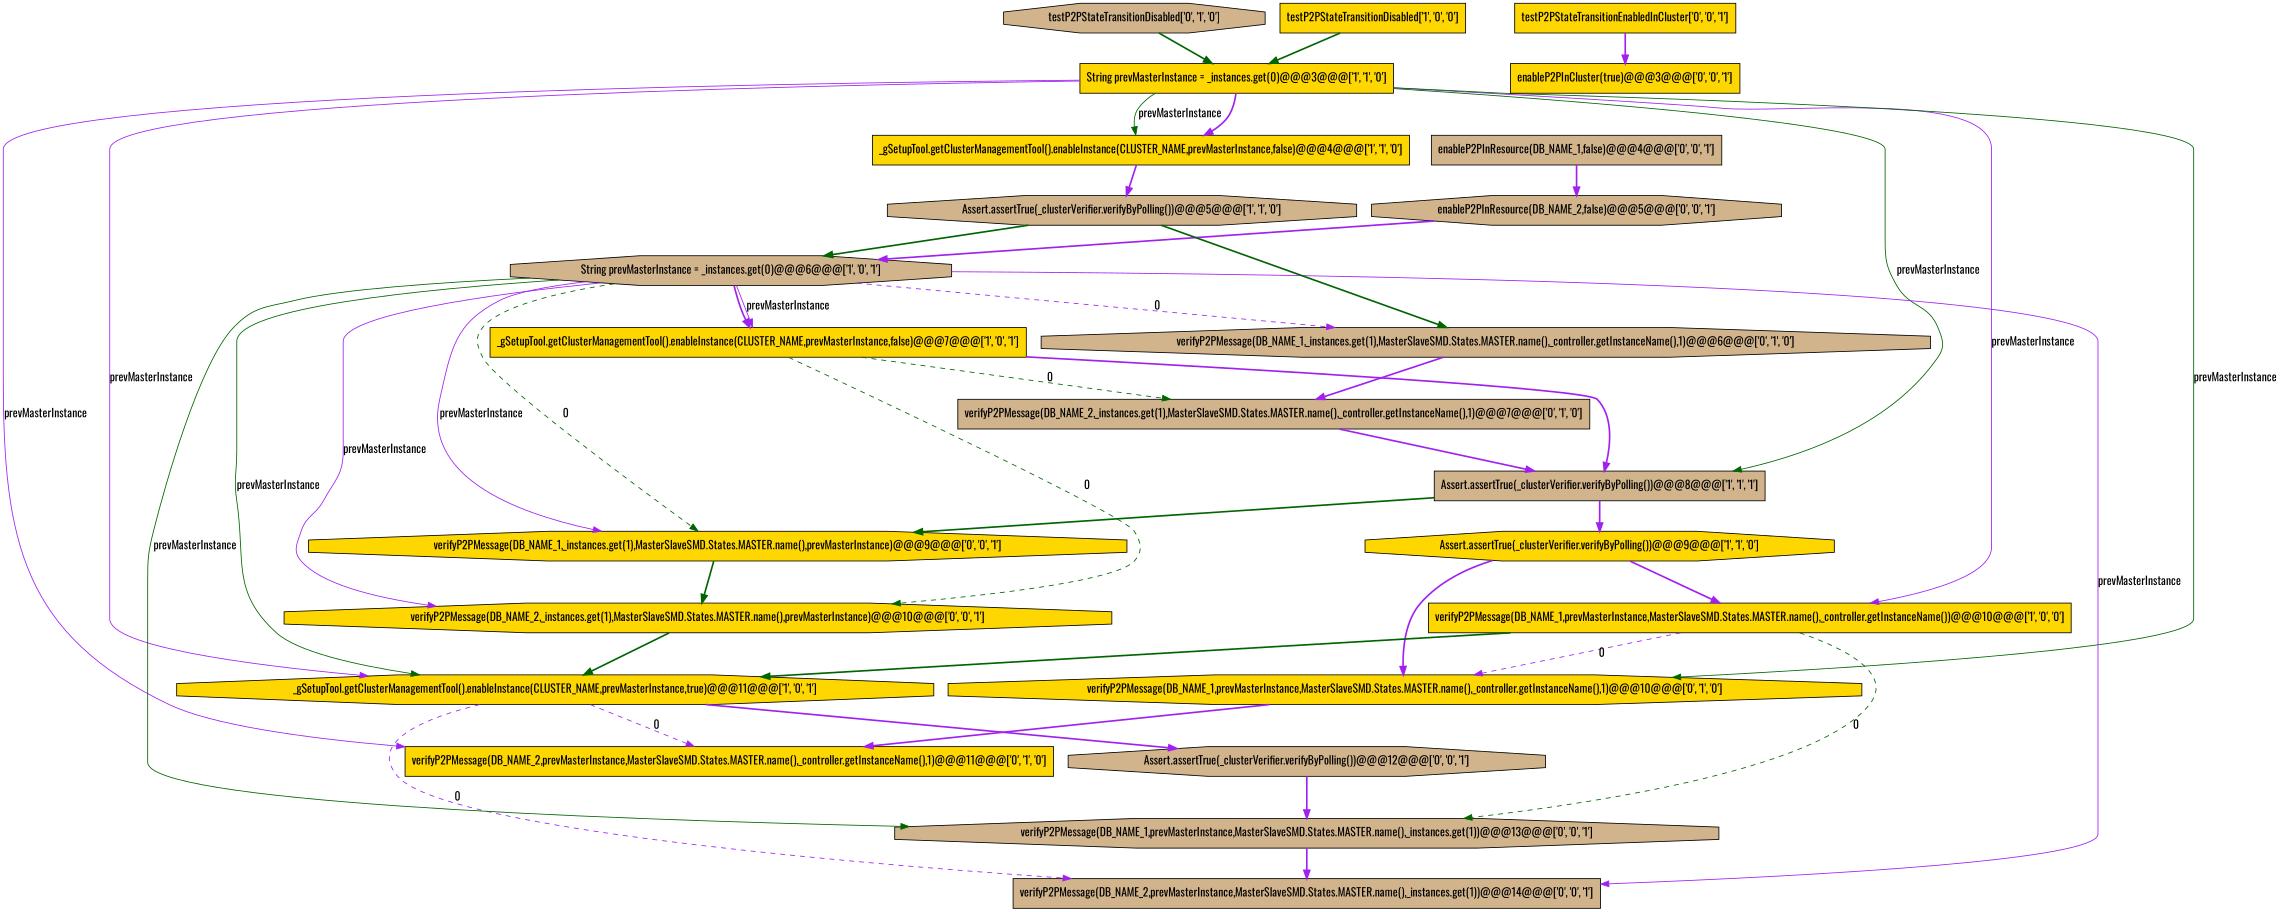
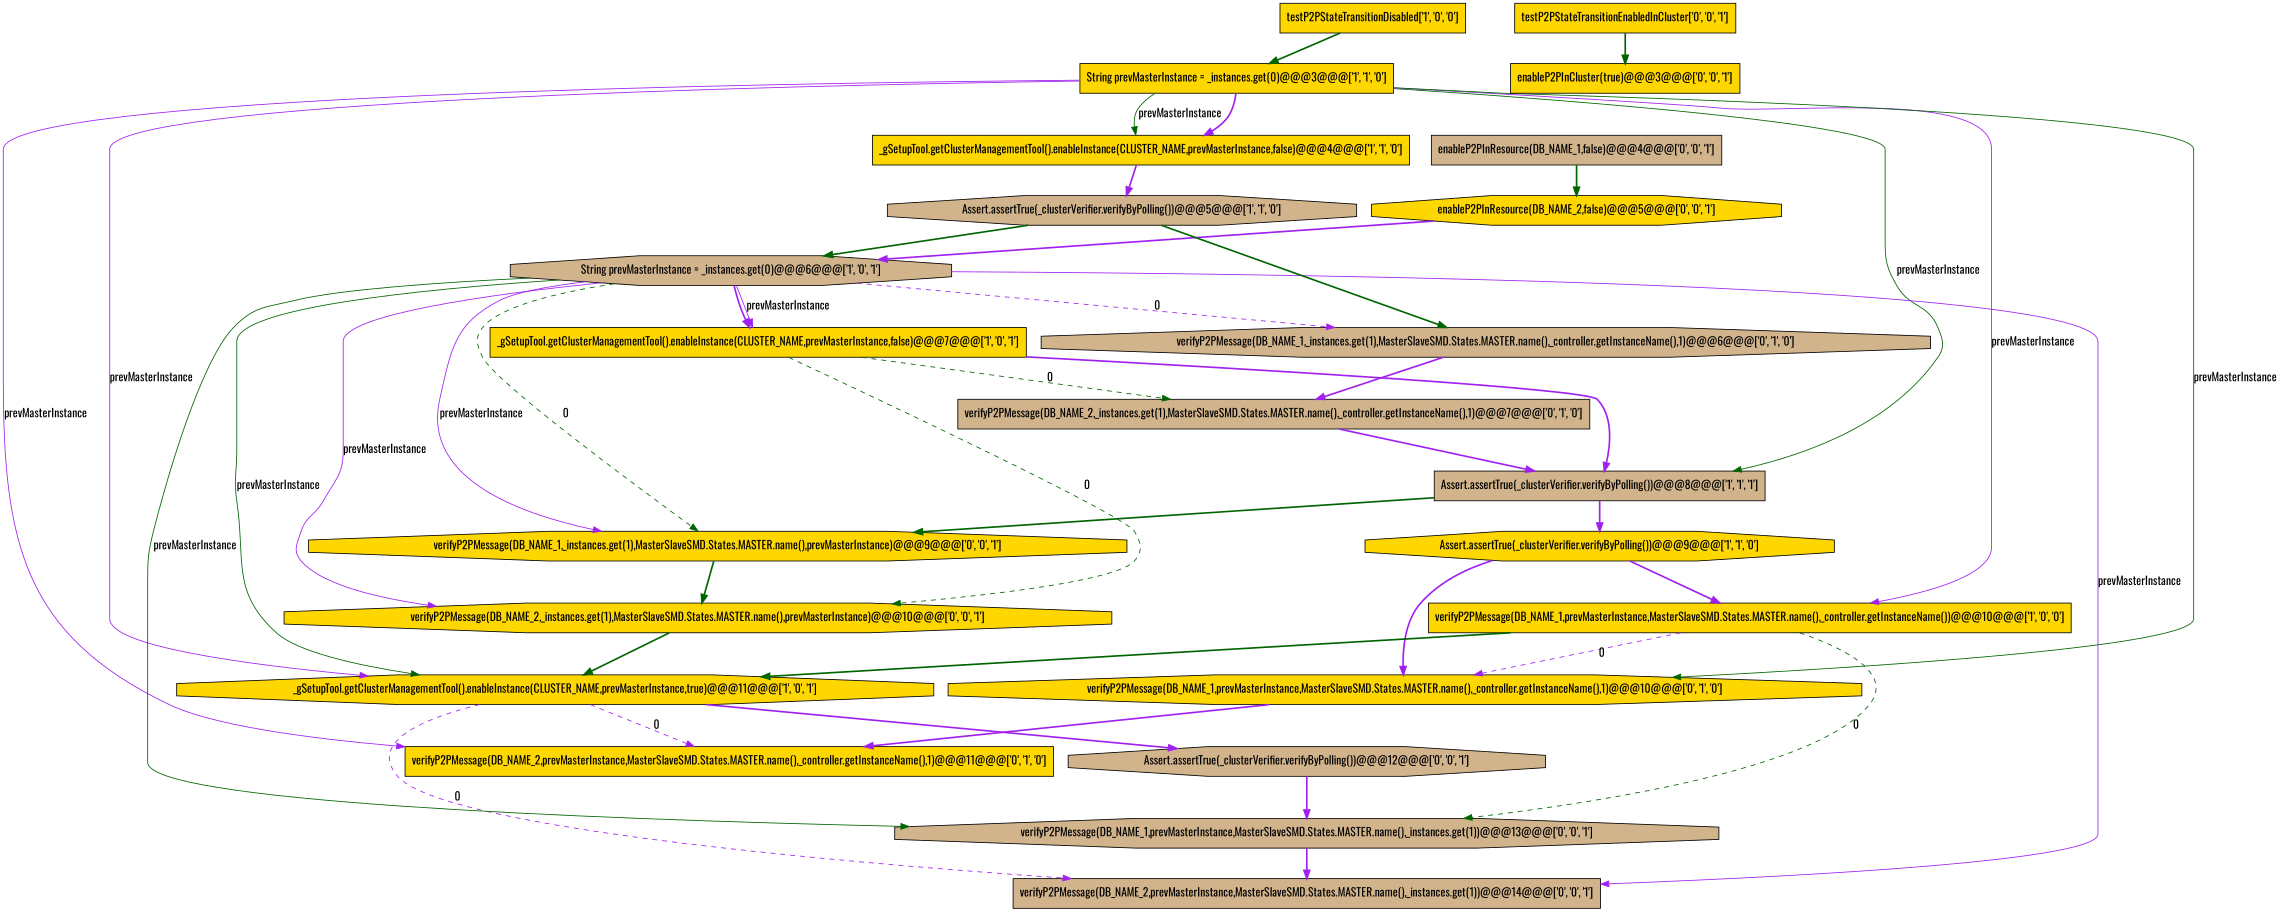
node "testP2PStateTransitionDisabled['0', '1', '0']": removed
edge "testP2PStateTransitionEnabledInCluster['0', '0', '1']" -> "enableP2PInCluster(true)@@@3@@@['0', '0', '1']": color purple -> darkgreen
edge "enableP2PInResource(DB_NAME_1,false)@@@4@@@['0', '0', '1']" -> "enableP2PInResource(DB_NAME_2,false)@@@5@@@['0', '0', '1']": color purple -> darkgreen
node "enableP2PInResource(DB_NAME_2,false)@@@5@@@['0', '0', '1']": fillcolor tan -> gold
